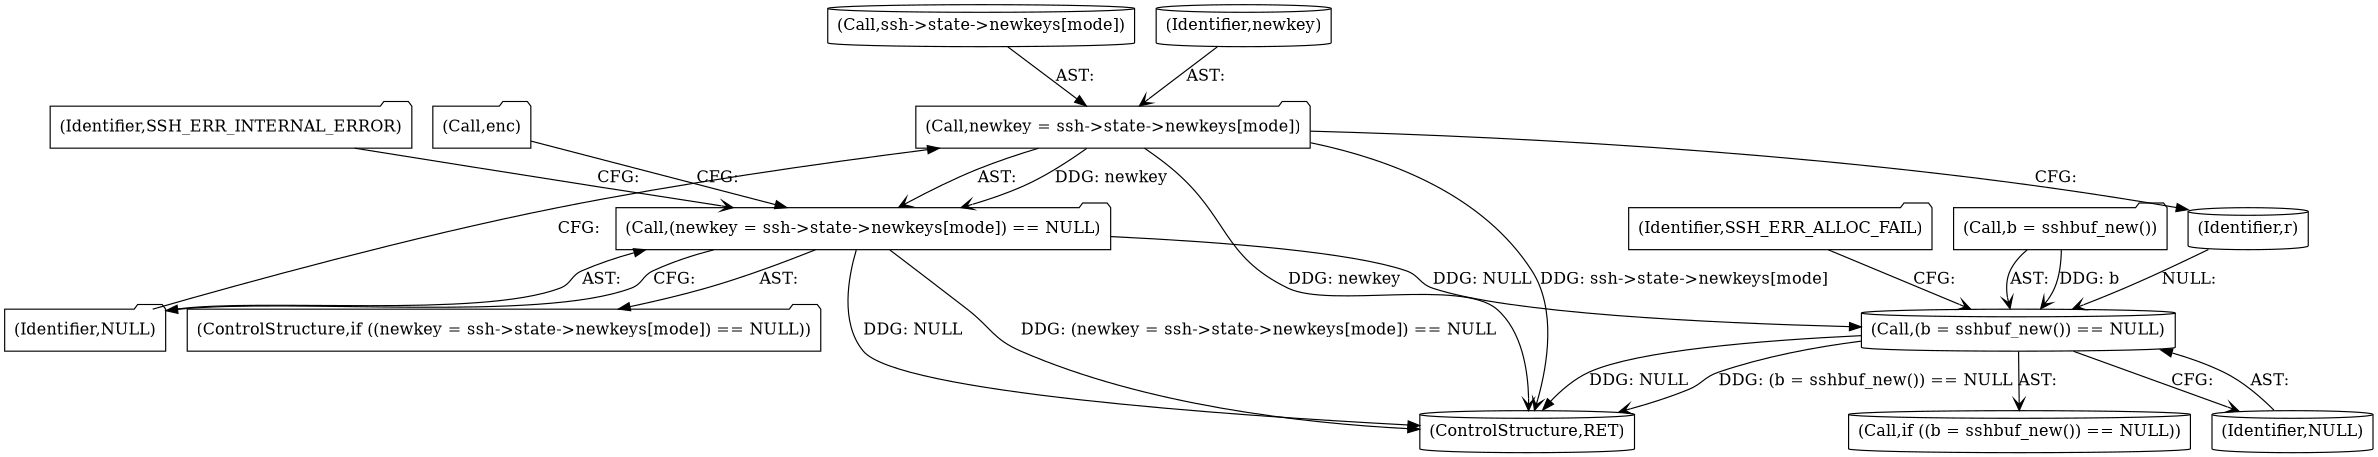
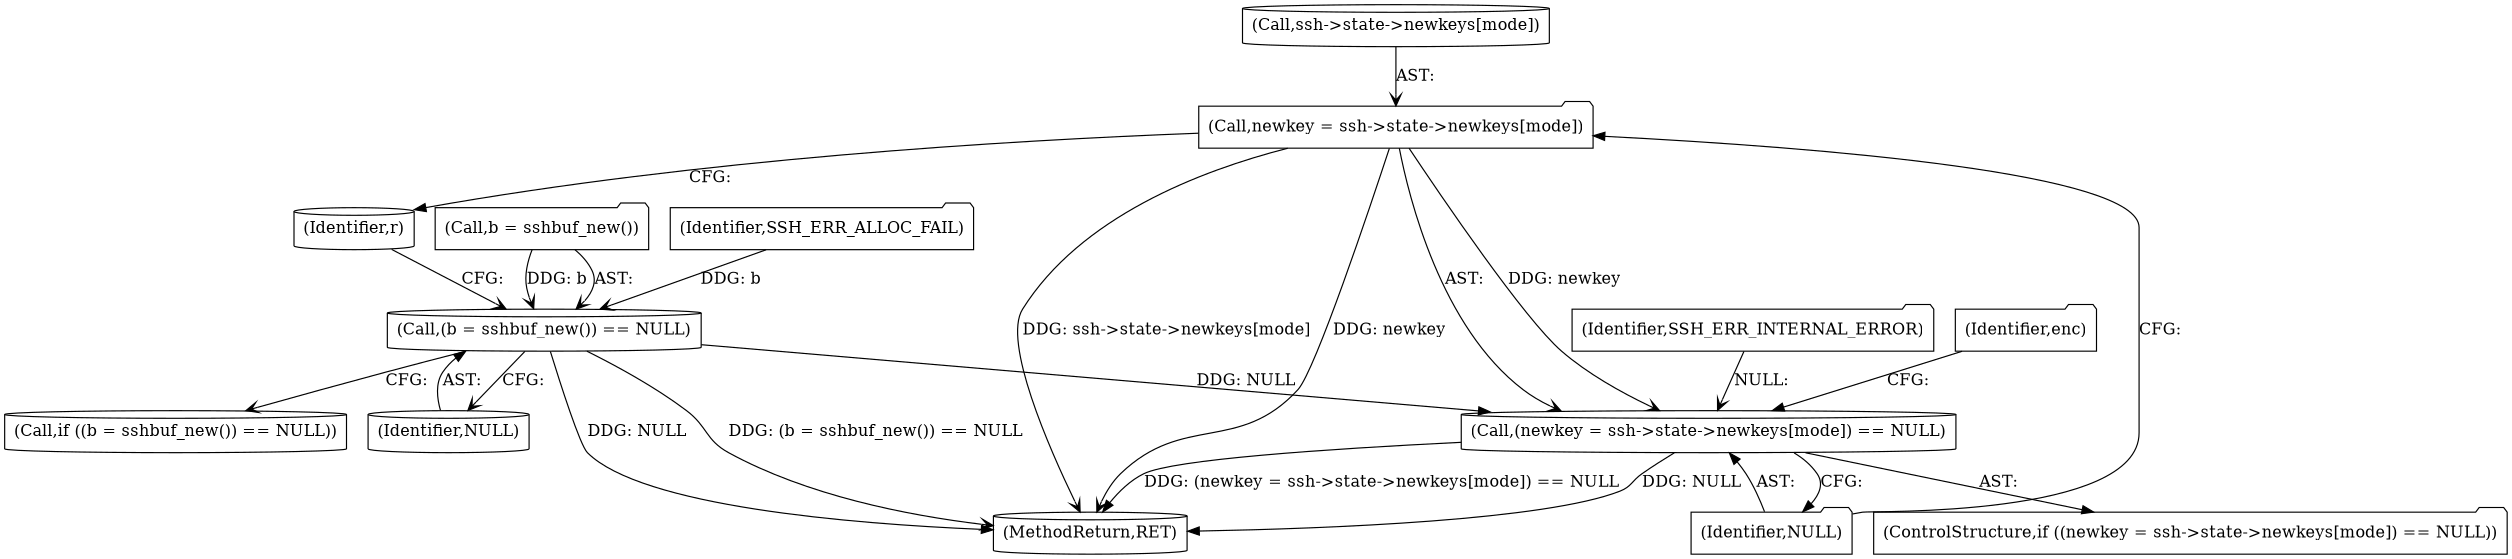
node "(Identifier,newkey)": removed
edge "(Call,ssh->state->newkeys[mode])" -> "(Call,newkey = ssh->state->newkeys[mode])": arrowhead normal -> vee
node "(Call,enc)": label "(Call,enc)" -> "(Identifier,enc)"
edge "(Identifier,SSH_ERR_INTERNAL_ERROR)" -> "(Call,(newkey = ssh->state->newkeys[mode]) == NULL)": label "CFG: " -> "NULL: "
node "(Call,(newkey = ssh->state->newkeys[mode]) == NULL)": shape folder -> cylinder
edge "(Identifier,SSH_ERR_ALLOC_FAIL)" -> "(Call,(b = sshbuf_new()) == NULL)": label "CFG: " -> "DDG: b"
edge "(Identifier,r)" -> "(Call,(b = sshbuf_new()) == NULL)": label "NULL: " -> "CFG: "
edge "(Call,(newkey = ssh->state->newkeys[mode]) == NULL)" -> "(Call,(b = sshbuf_new()) == NULL)": reversed
edge "(Call,(b = sshbuf_new()) == NULL)" -> "(Call,if ((b = sshbuf_new()) == NULL))": label "AST: " -> "CFG: "
node "(ControlStructure,RET)": label "(ControlStructure,RET)" -> "(MethodReturn,RET)"
